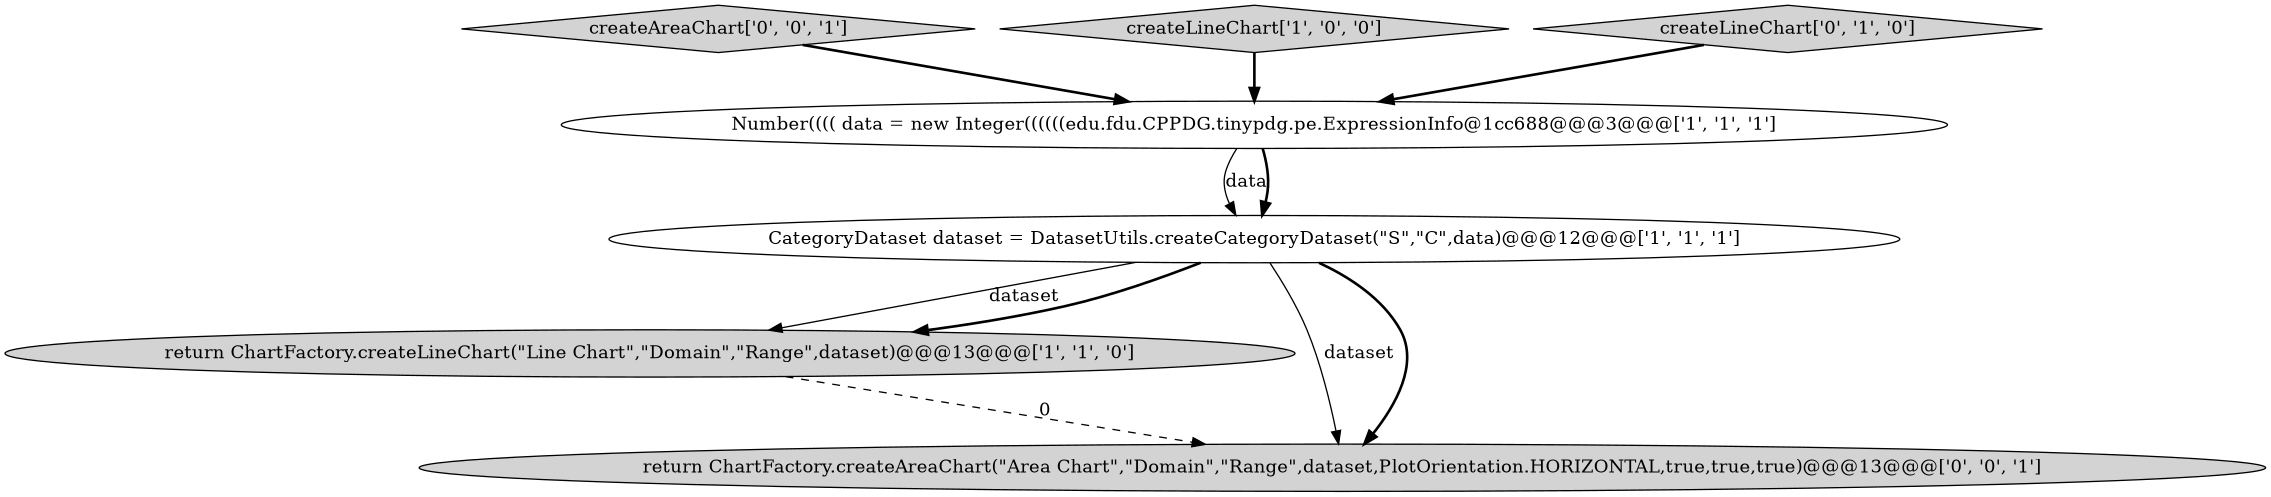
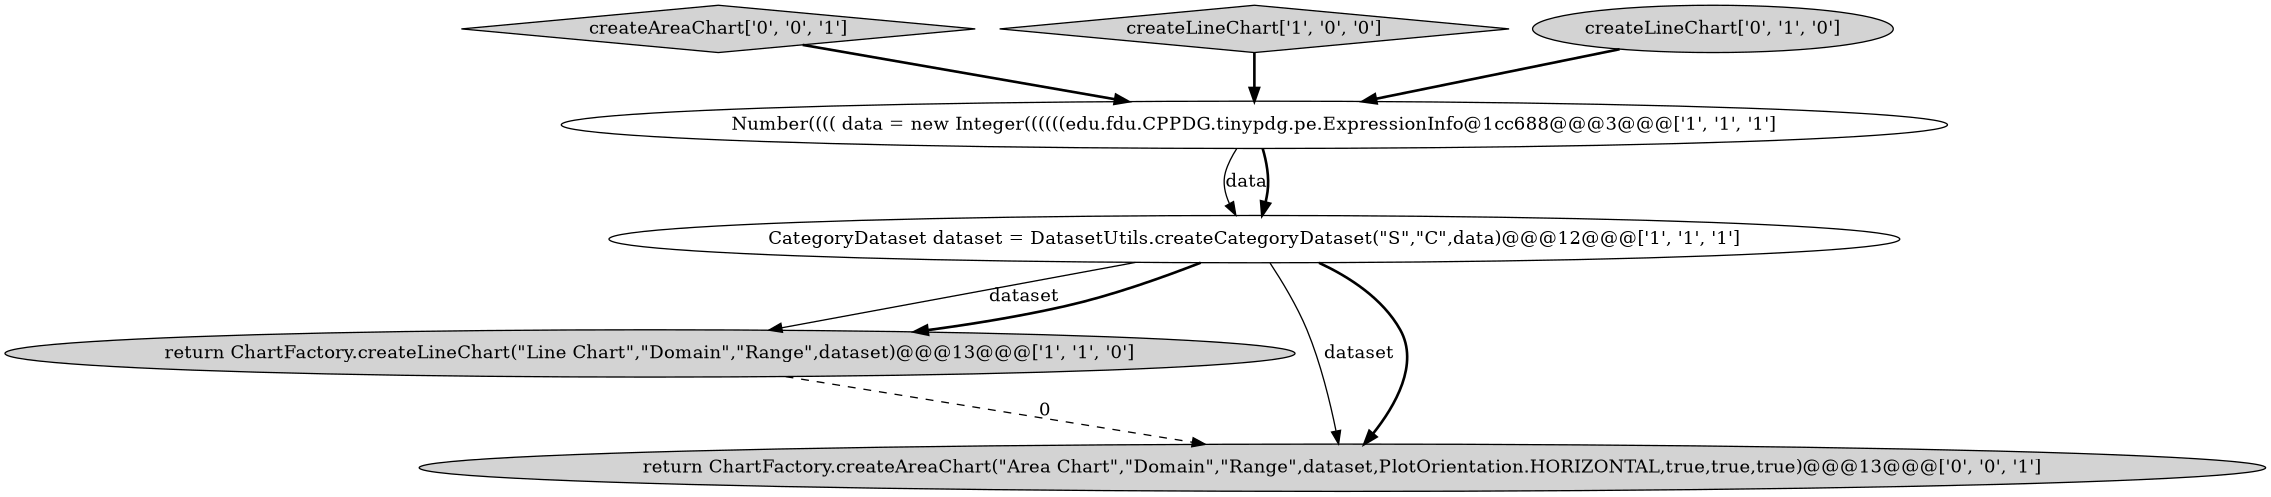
node "createLineChart['0', '1', '0']": shape diamond -> ellipse
